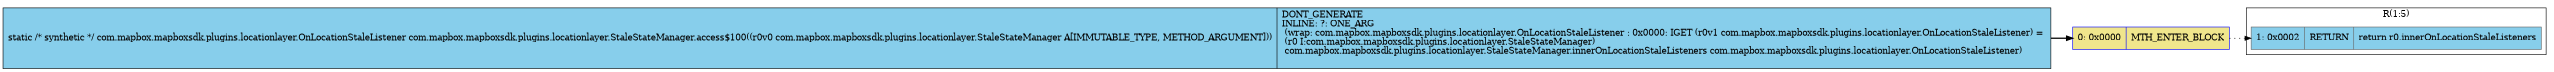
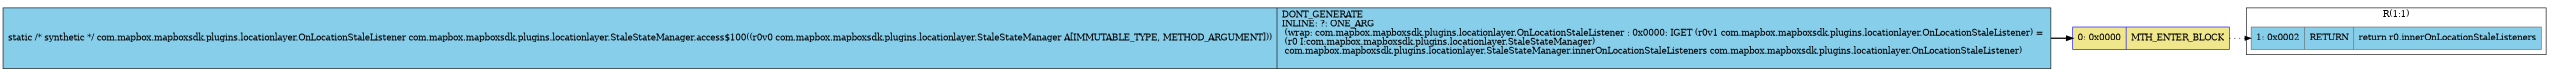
cluster "R(1:5)": label "R(1:5)" -> "R(1:1)"
